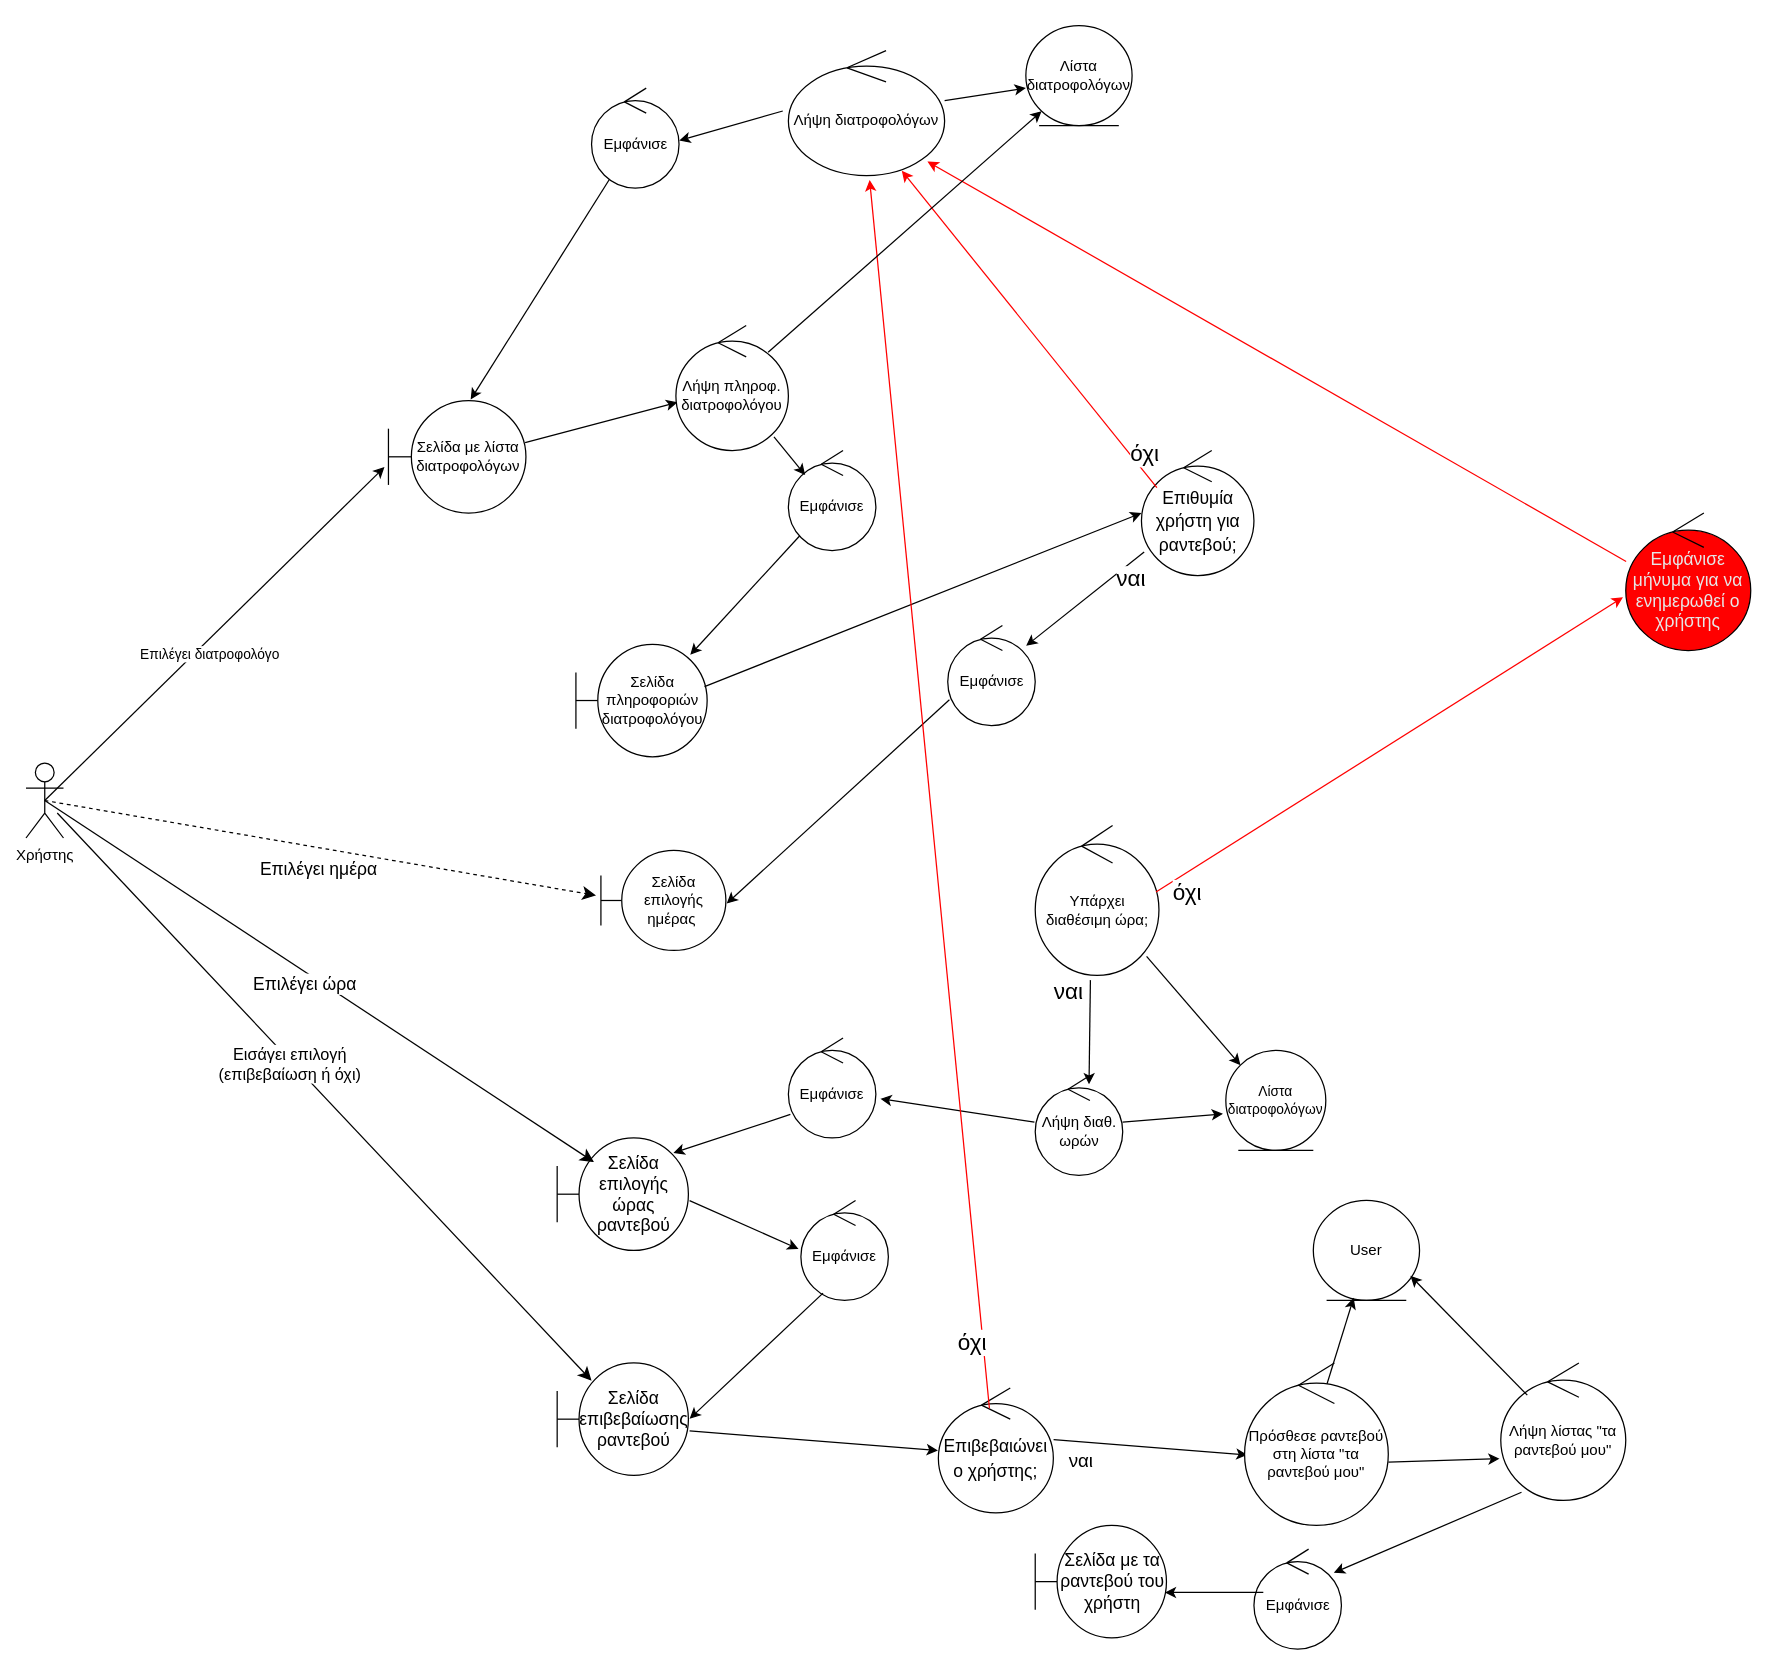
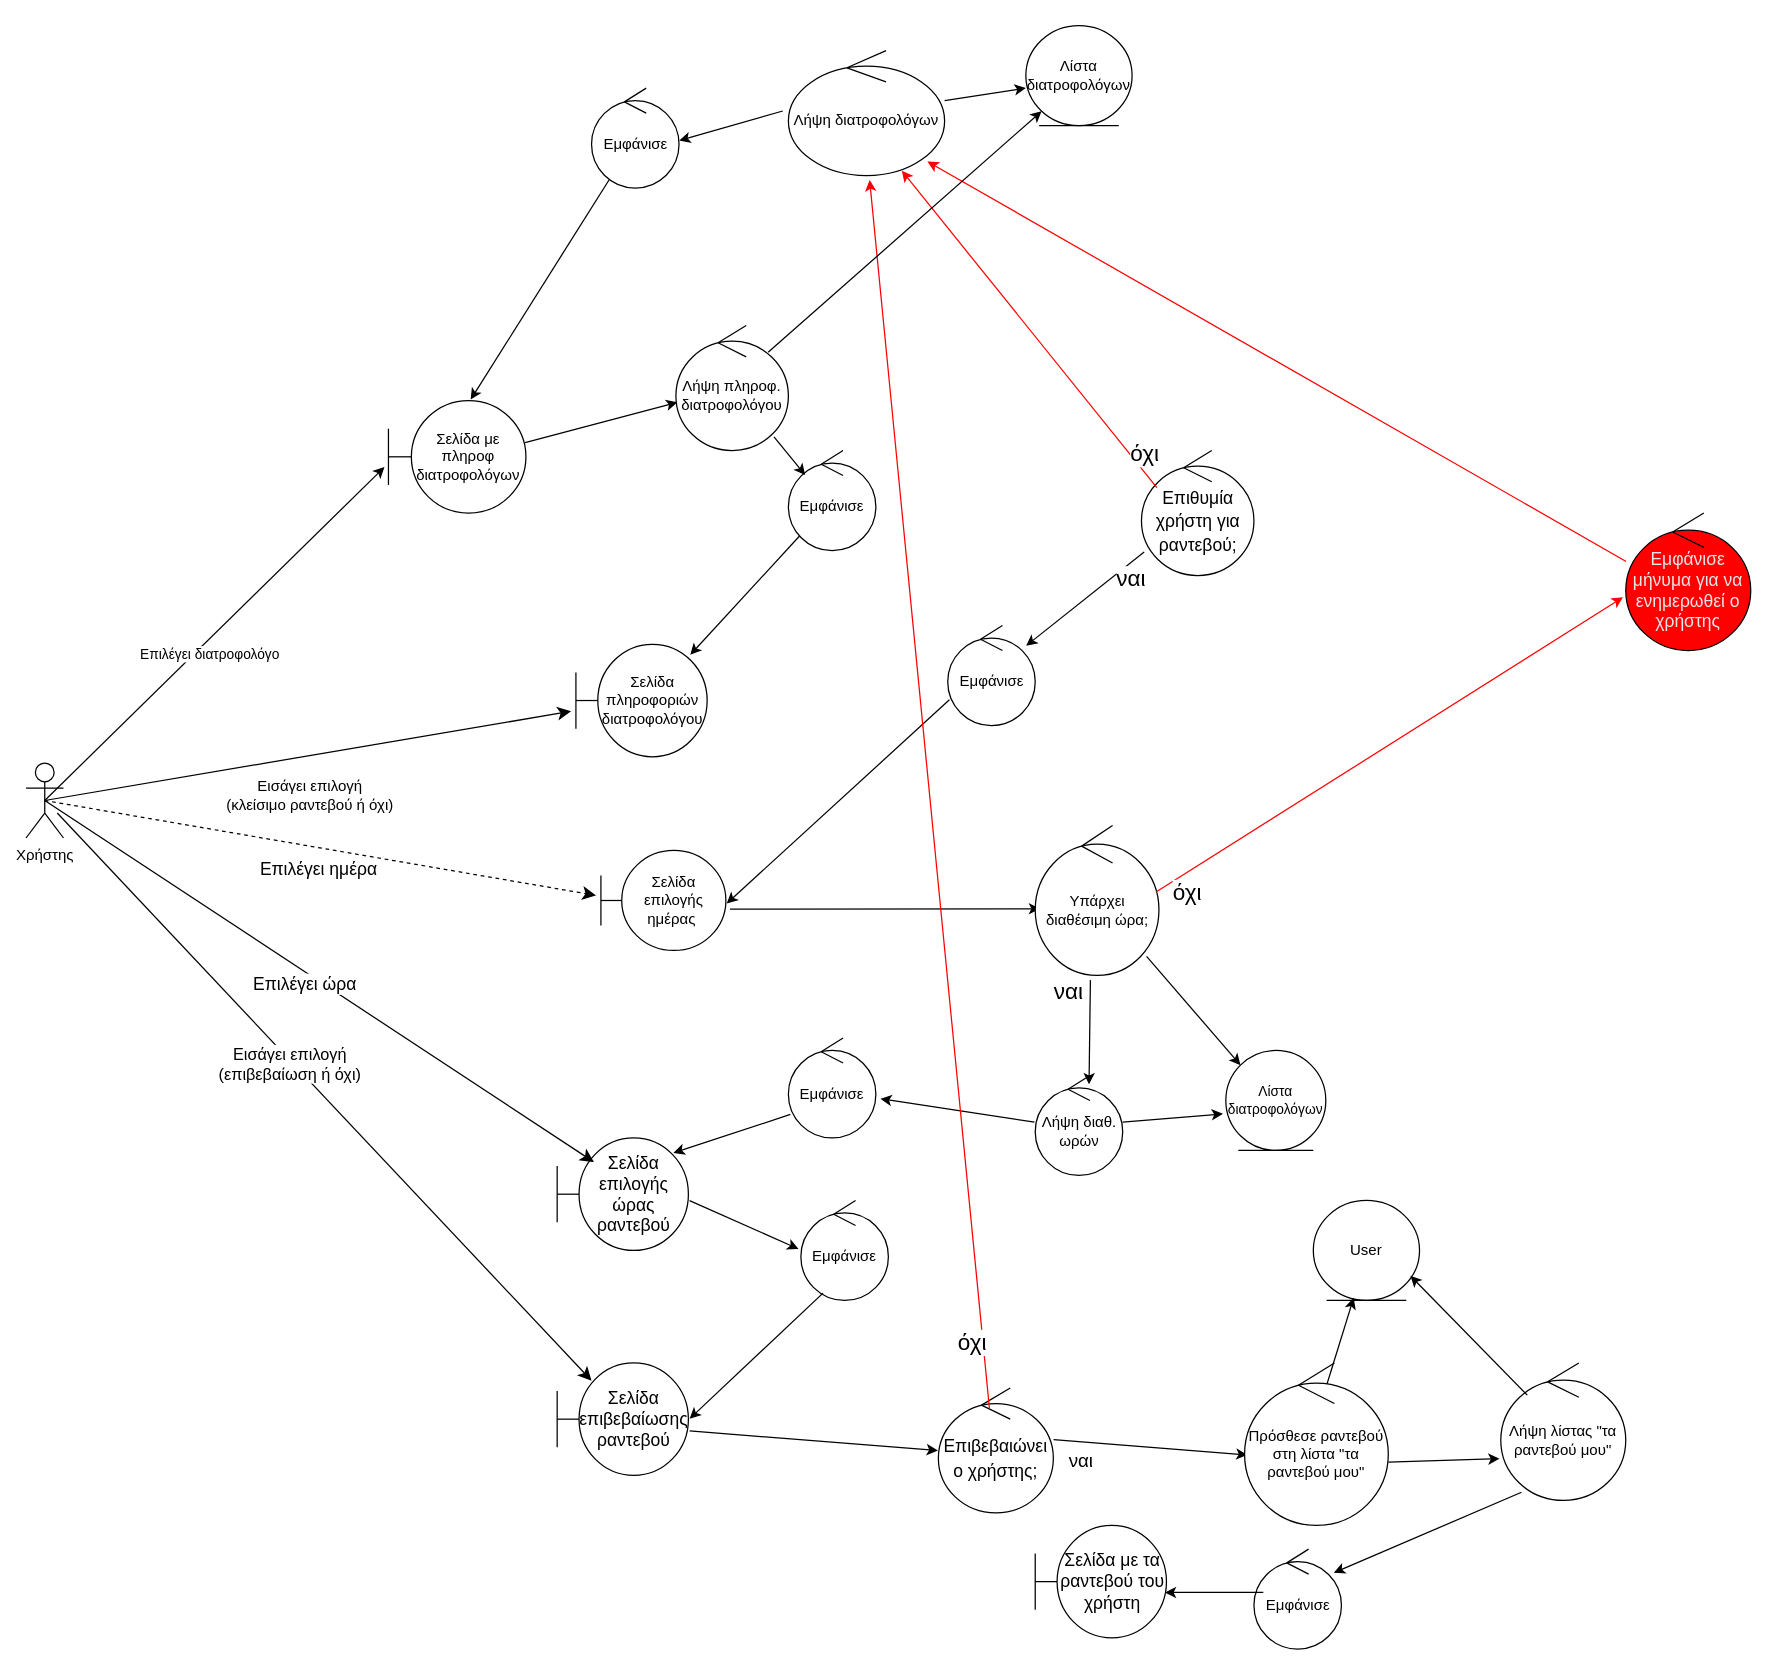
node "Σελίδα με λίστα διατροφολόγων": label "Σελίδα με λίστα διατροφολόγων" -> "Σελίδα με πληροφ διατροφολόγων"
edge "Σελίδα πληροφοριών διατροφολόγου" -> "Επιθυμία χρήστη για ραντεβού;": removed
edge "Χρήστης" -> "Σελίδα πληροφοριών διατροφολόγου": added, label "Εισάγει επιλογή(κλείσιμο ραντεβού ή όχι)"
edge "Σελίδα επιλογής ημέρας" -> "Υπάρχει διαθέσιμη ώρα;": added
